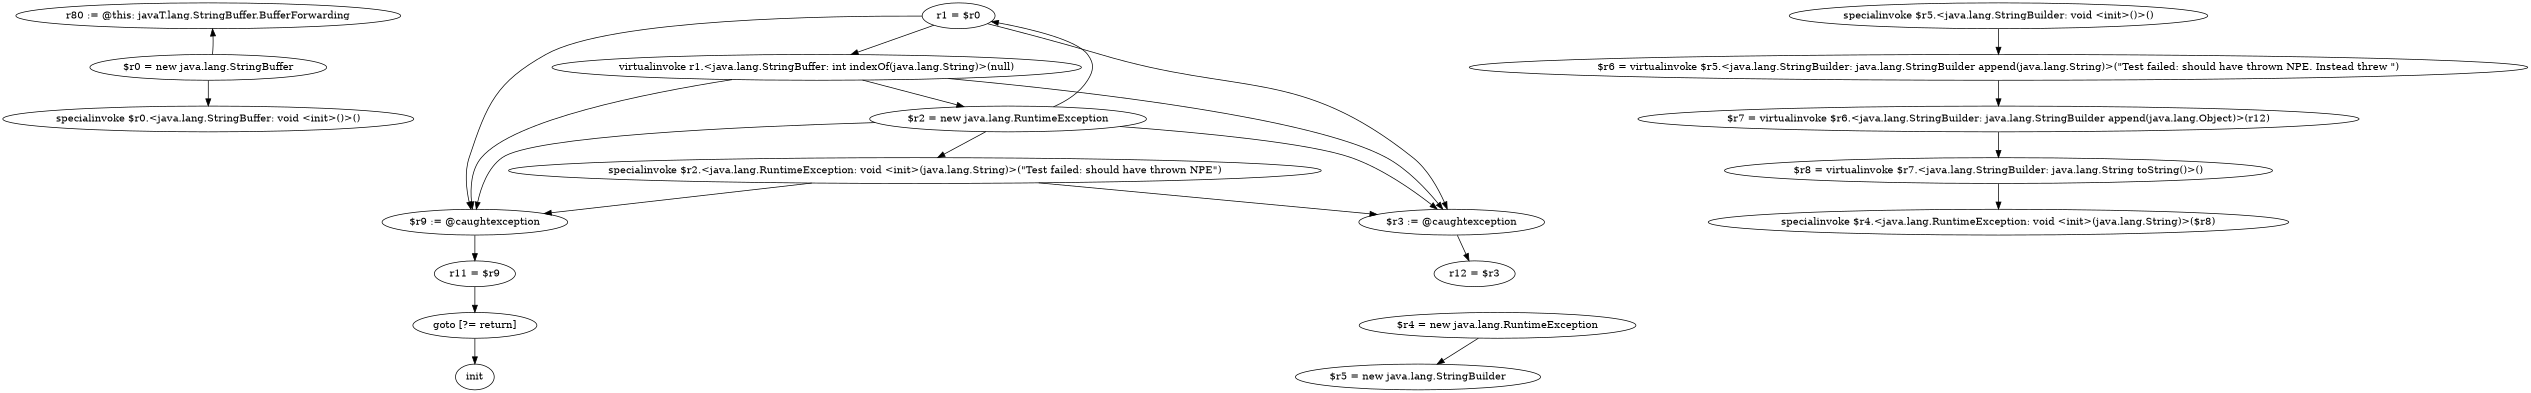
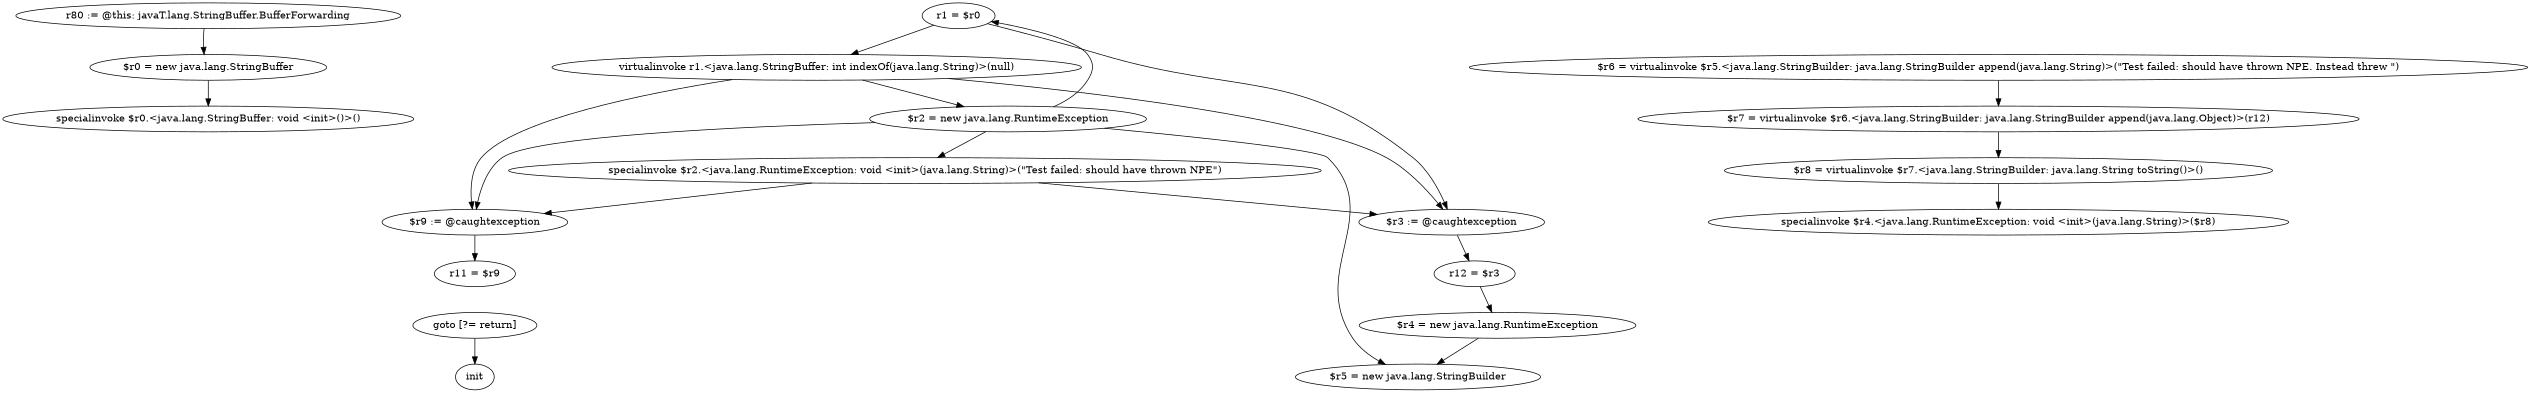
node "specialinvoke $r5.<java.lang.StringBuilder: void <init>()>()": removed
edge "r1 = $r0" -> "$r9 := @caughtexception": removed
edge "$r0 = new java.lang.StringBuffer" -> "r80 := @this: javaT.lang.StringBuffer.BufferForwarding": reversed
edge "$r2 = new java.lang.RuntimeException" -> "$r3 := @caughtexception": now "$r2 = new java.lang.RuntimeException" -> "$r5 = new java.lang.StringBuilder"
edge "r11 = $r9" -> "goto [?= return]": removed
edge "r12 = $r3" -> "$r4 = new java.lang.RuntimeException": added
